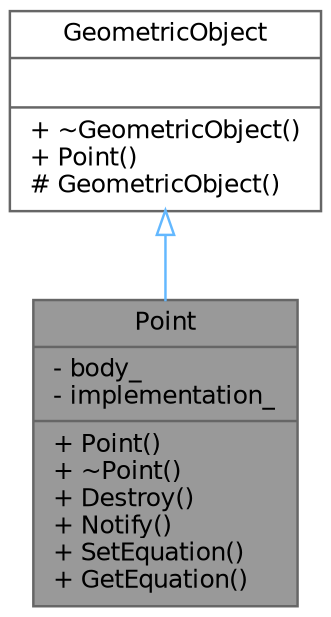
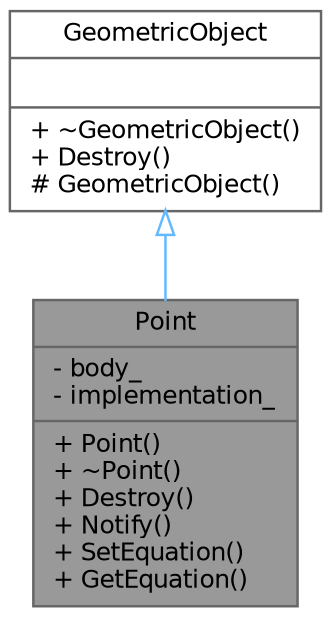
node "GeometricObject": text "+ Point()" -> "+ Destroy()"
